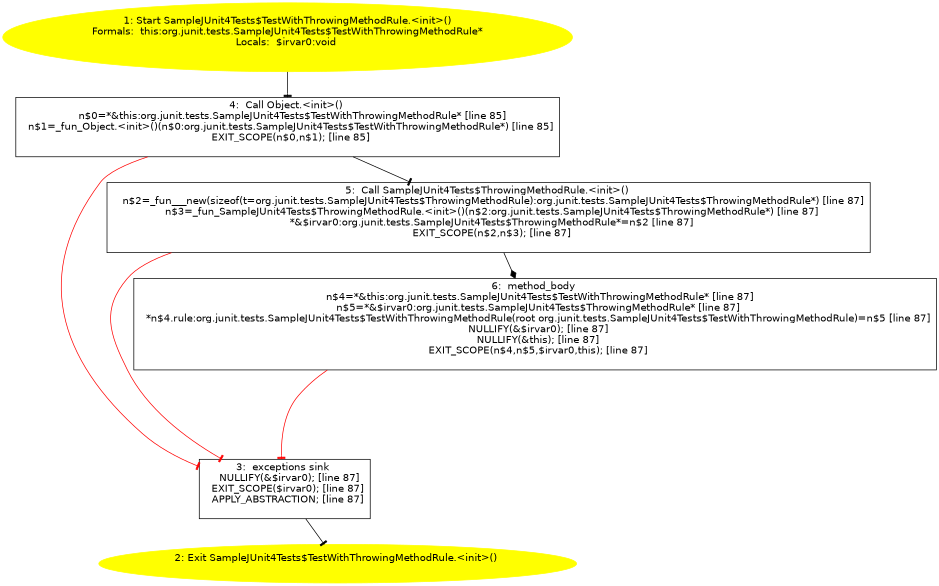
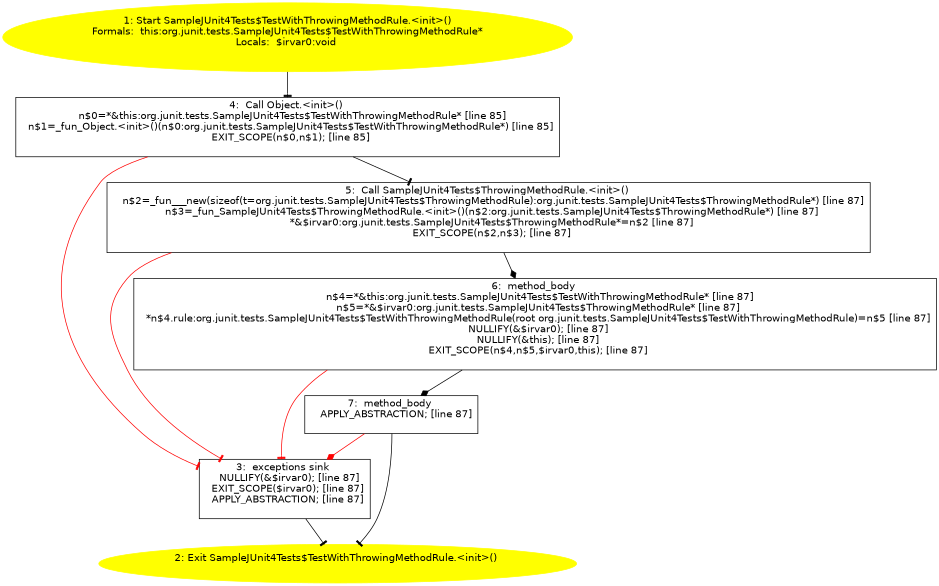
node "7:  method_body APPLY_ABSTRACTION; [line 87]": added
